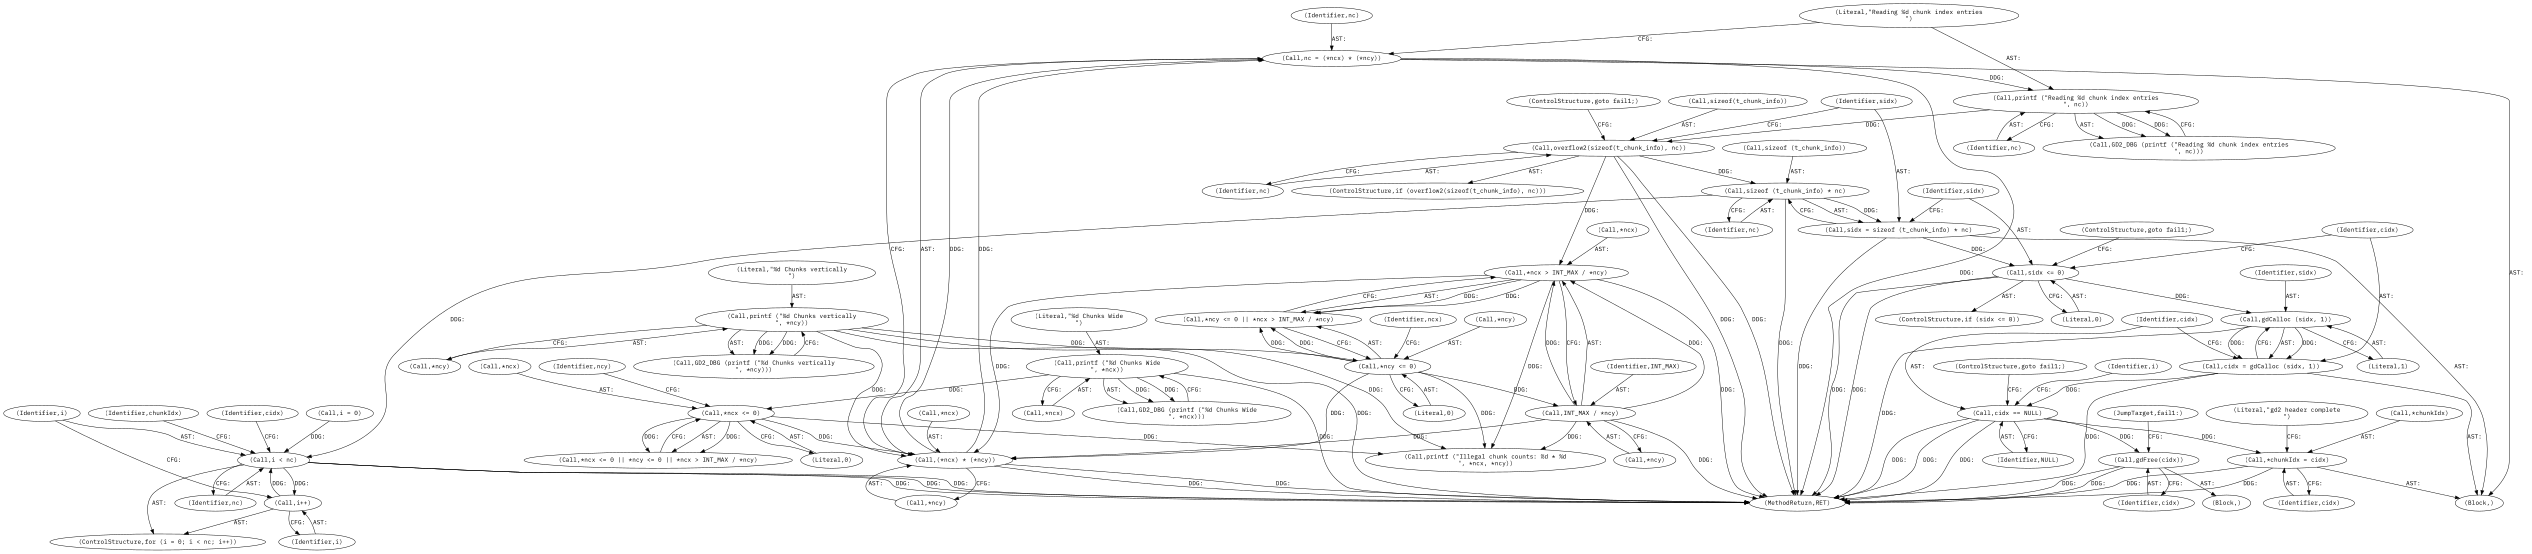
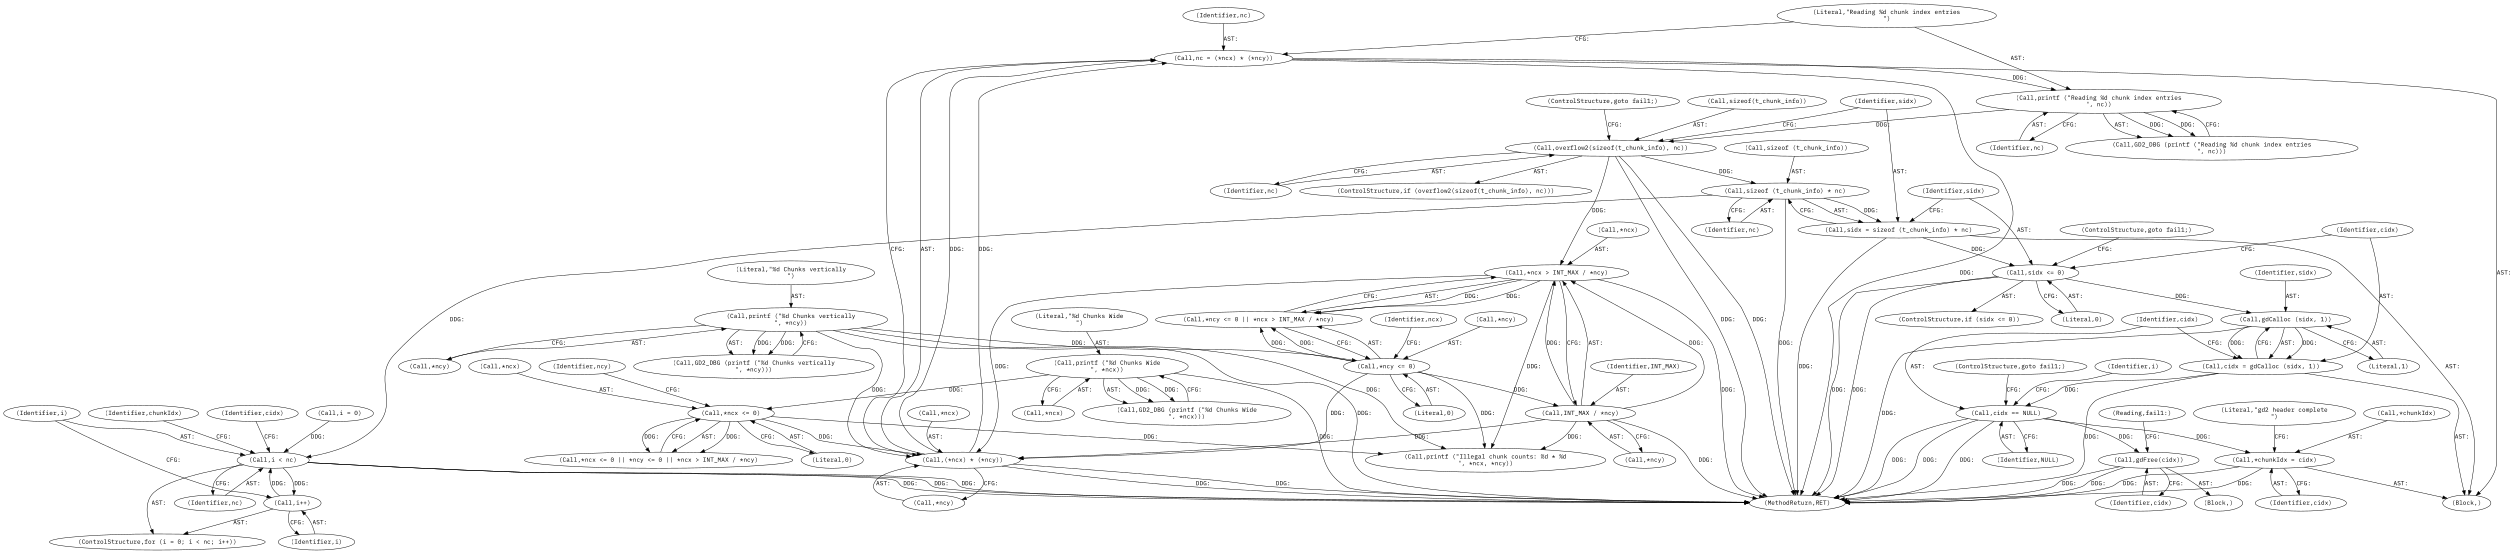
node "(JumpTarget,fail1:)": label "(JumpTarget,fail1:)" -> "(Reading,fail1:)"
